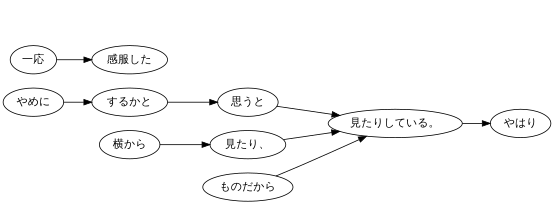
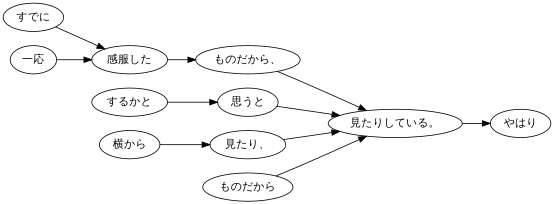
node "すでに": added
node "ものだから、": added
node "やめに": removed
